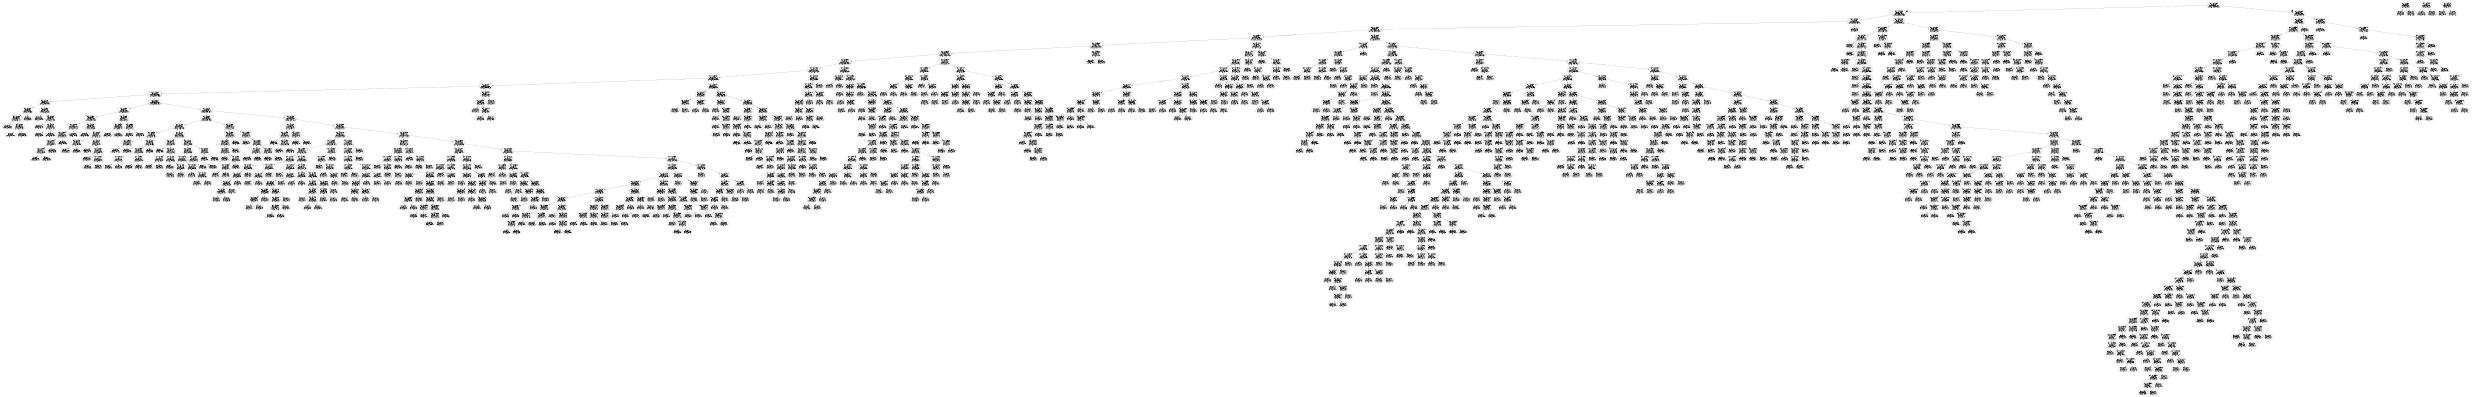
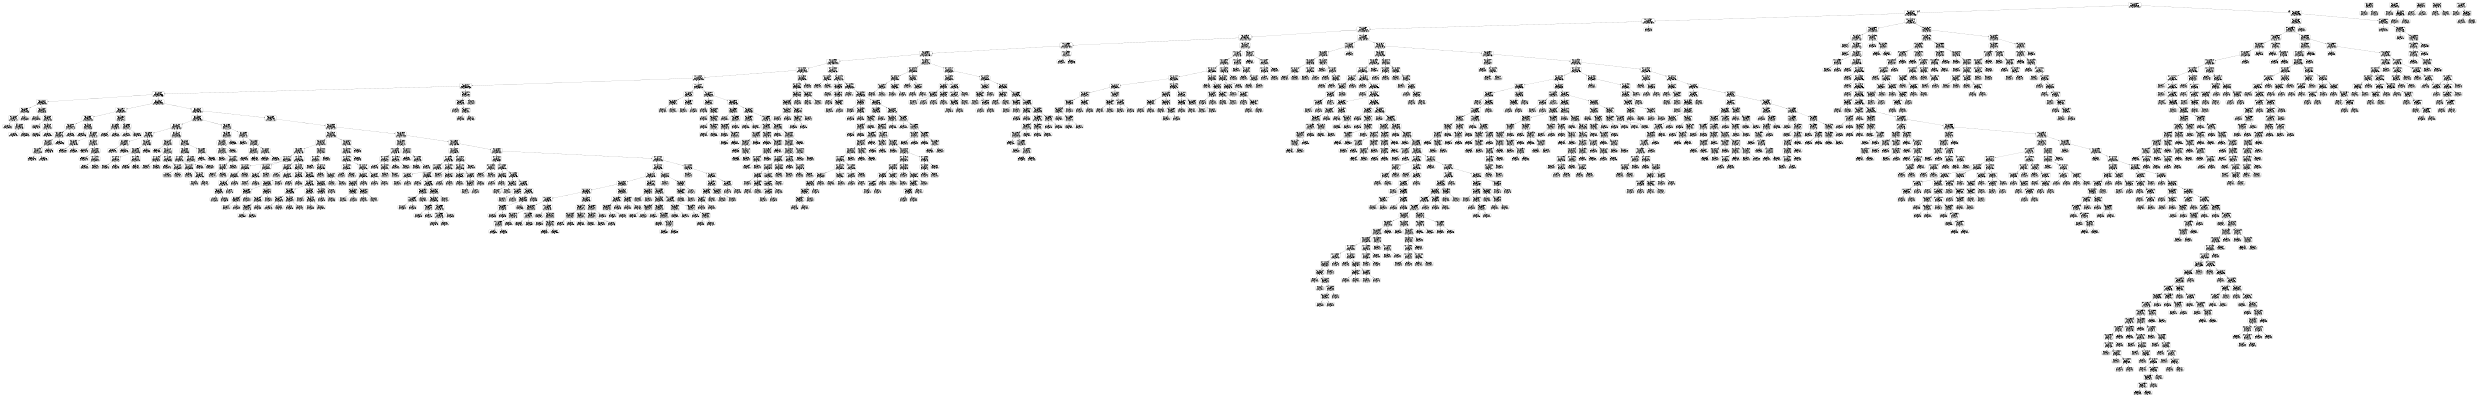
node "rain <= 70.5 gini = 0.3 samples = 43 value = [66, 17]": removed
node "gini = 0.5 gini = 22 value = [19, 17]": label "gini = 0.5 gini = 22 value = [19, 17]" -> "gini = 0.5 samples = 22 value = [19, 17]"
node "rain <= 145.5 gini = 0.3 samples = 24 value = [28, 6]": removed
node "rain <= 93.5 gini = 0.5 samples = 25 value = [25, 13]": added
